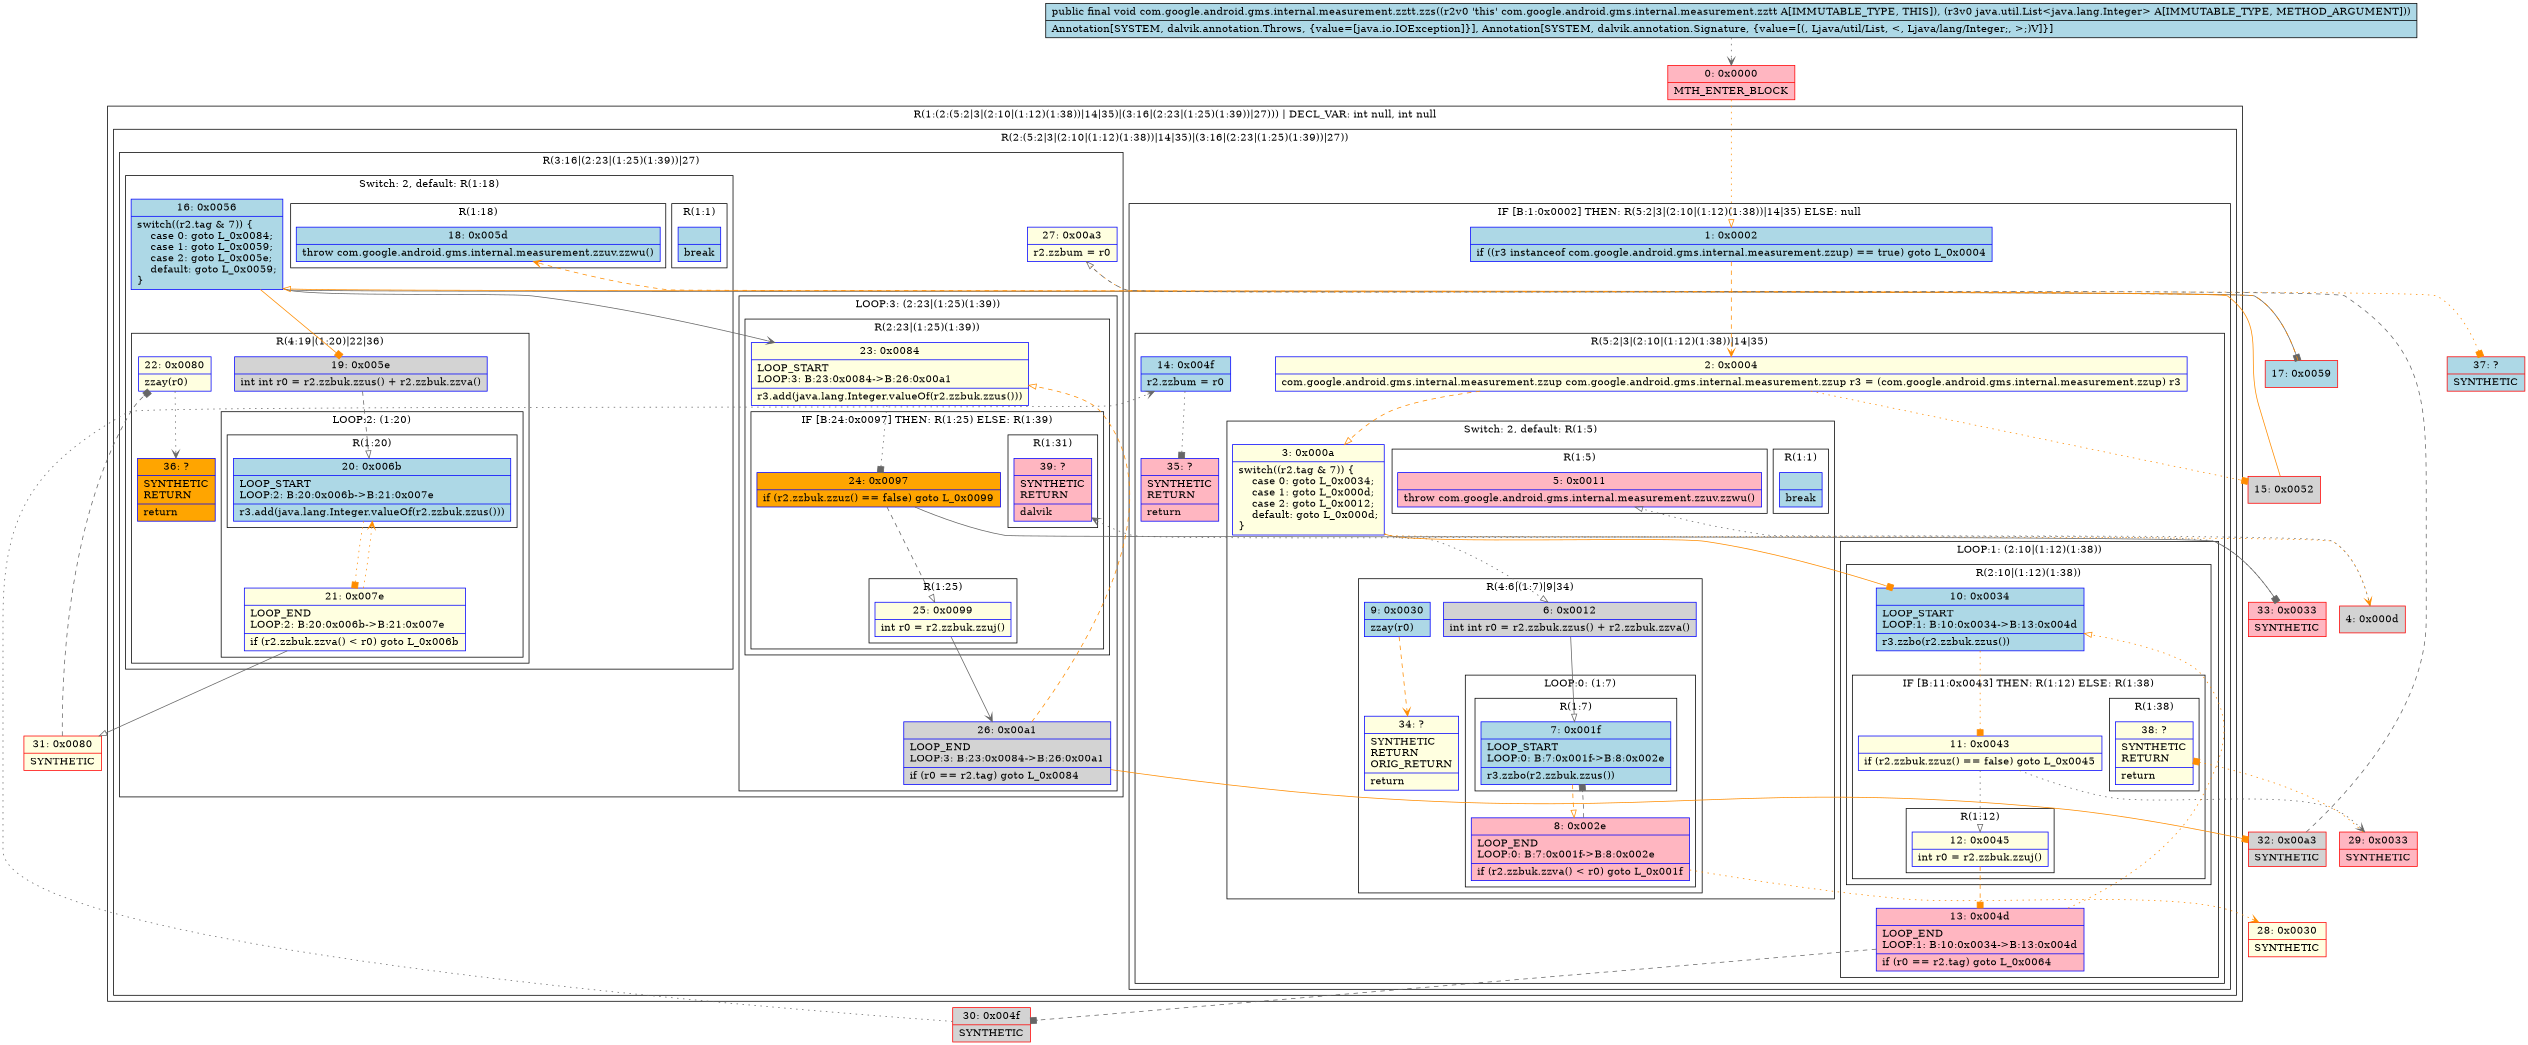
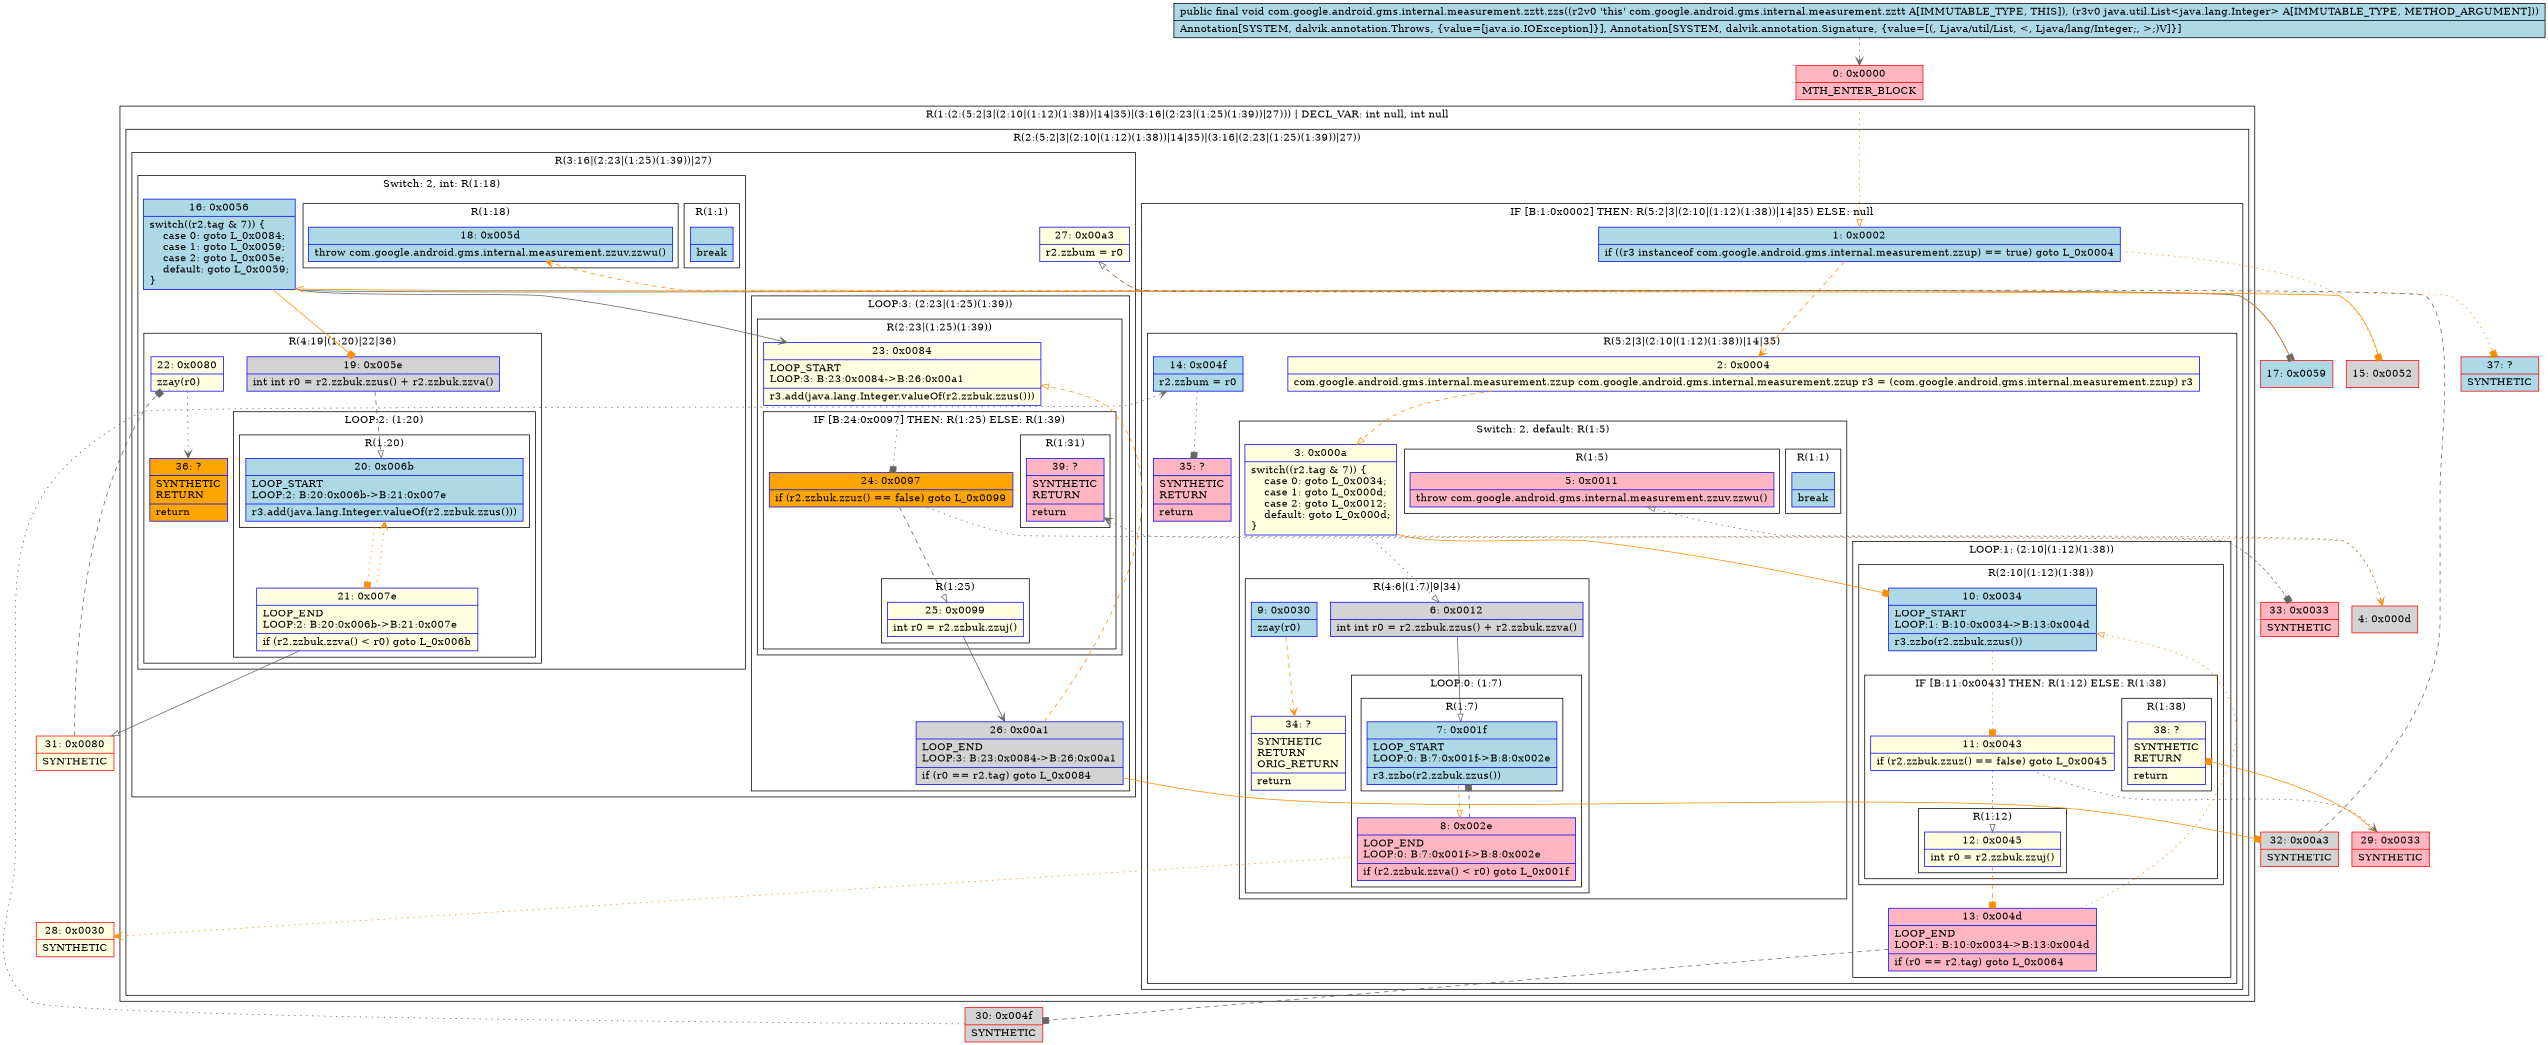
cluster "Switch: 2, default: R(1:18)": label "Switch: 2, default: R(1:18)" -> "Switch: 2, int: R(1:18)"
edge "2: 0x0004" -> "15: 0x0052": now "1: 0x0002" -> "15: 0x0052"
node "39: ?": text "dalvik" -> "return"
edge "24: 0x0097" -> "33: 0x0033": style solid -> dotted
edge "29: 0x0033" -> "38: ?": style dotted -> solid
